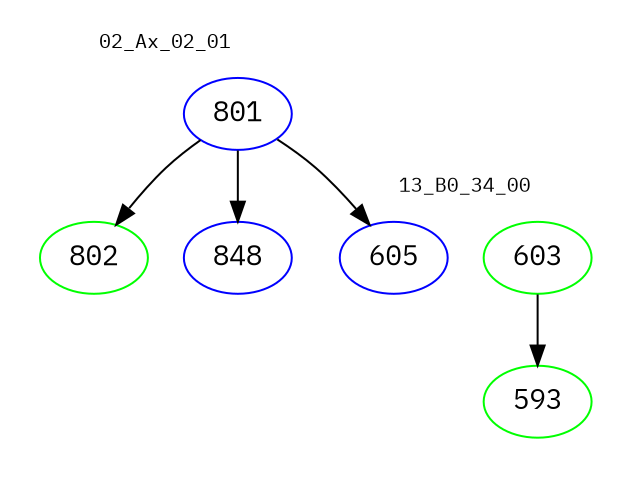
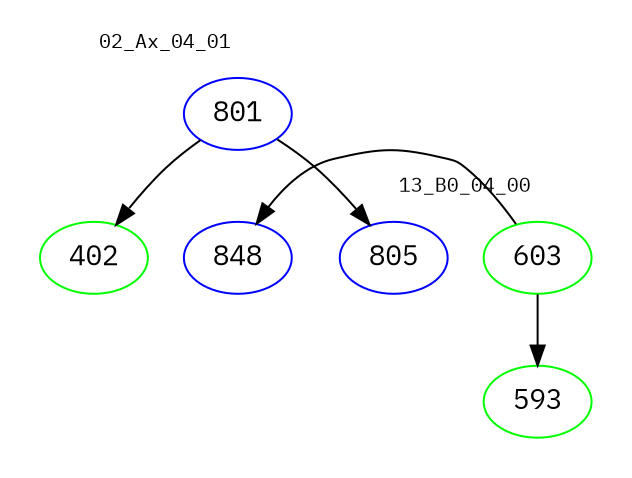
cluster "02_Ax_02_01": label "02_Ax_02_01" -> "02_Ax_04_01"
edge "801" -> "848": now "603" -> "848"
cluster "13_B0_34_00": label "13_B0_34_00" -> "13_B0_04_00"
node "802": label "802" -> "402"
node "605": label "605" -> "805"
